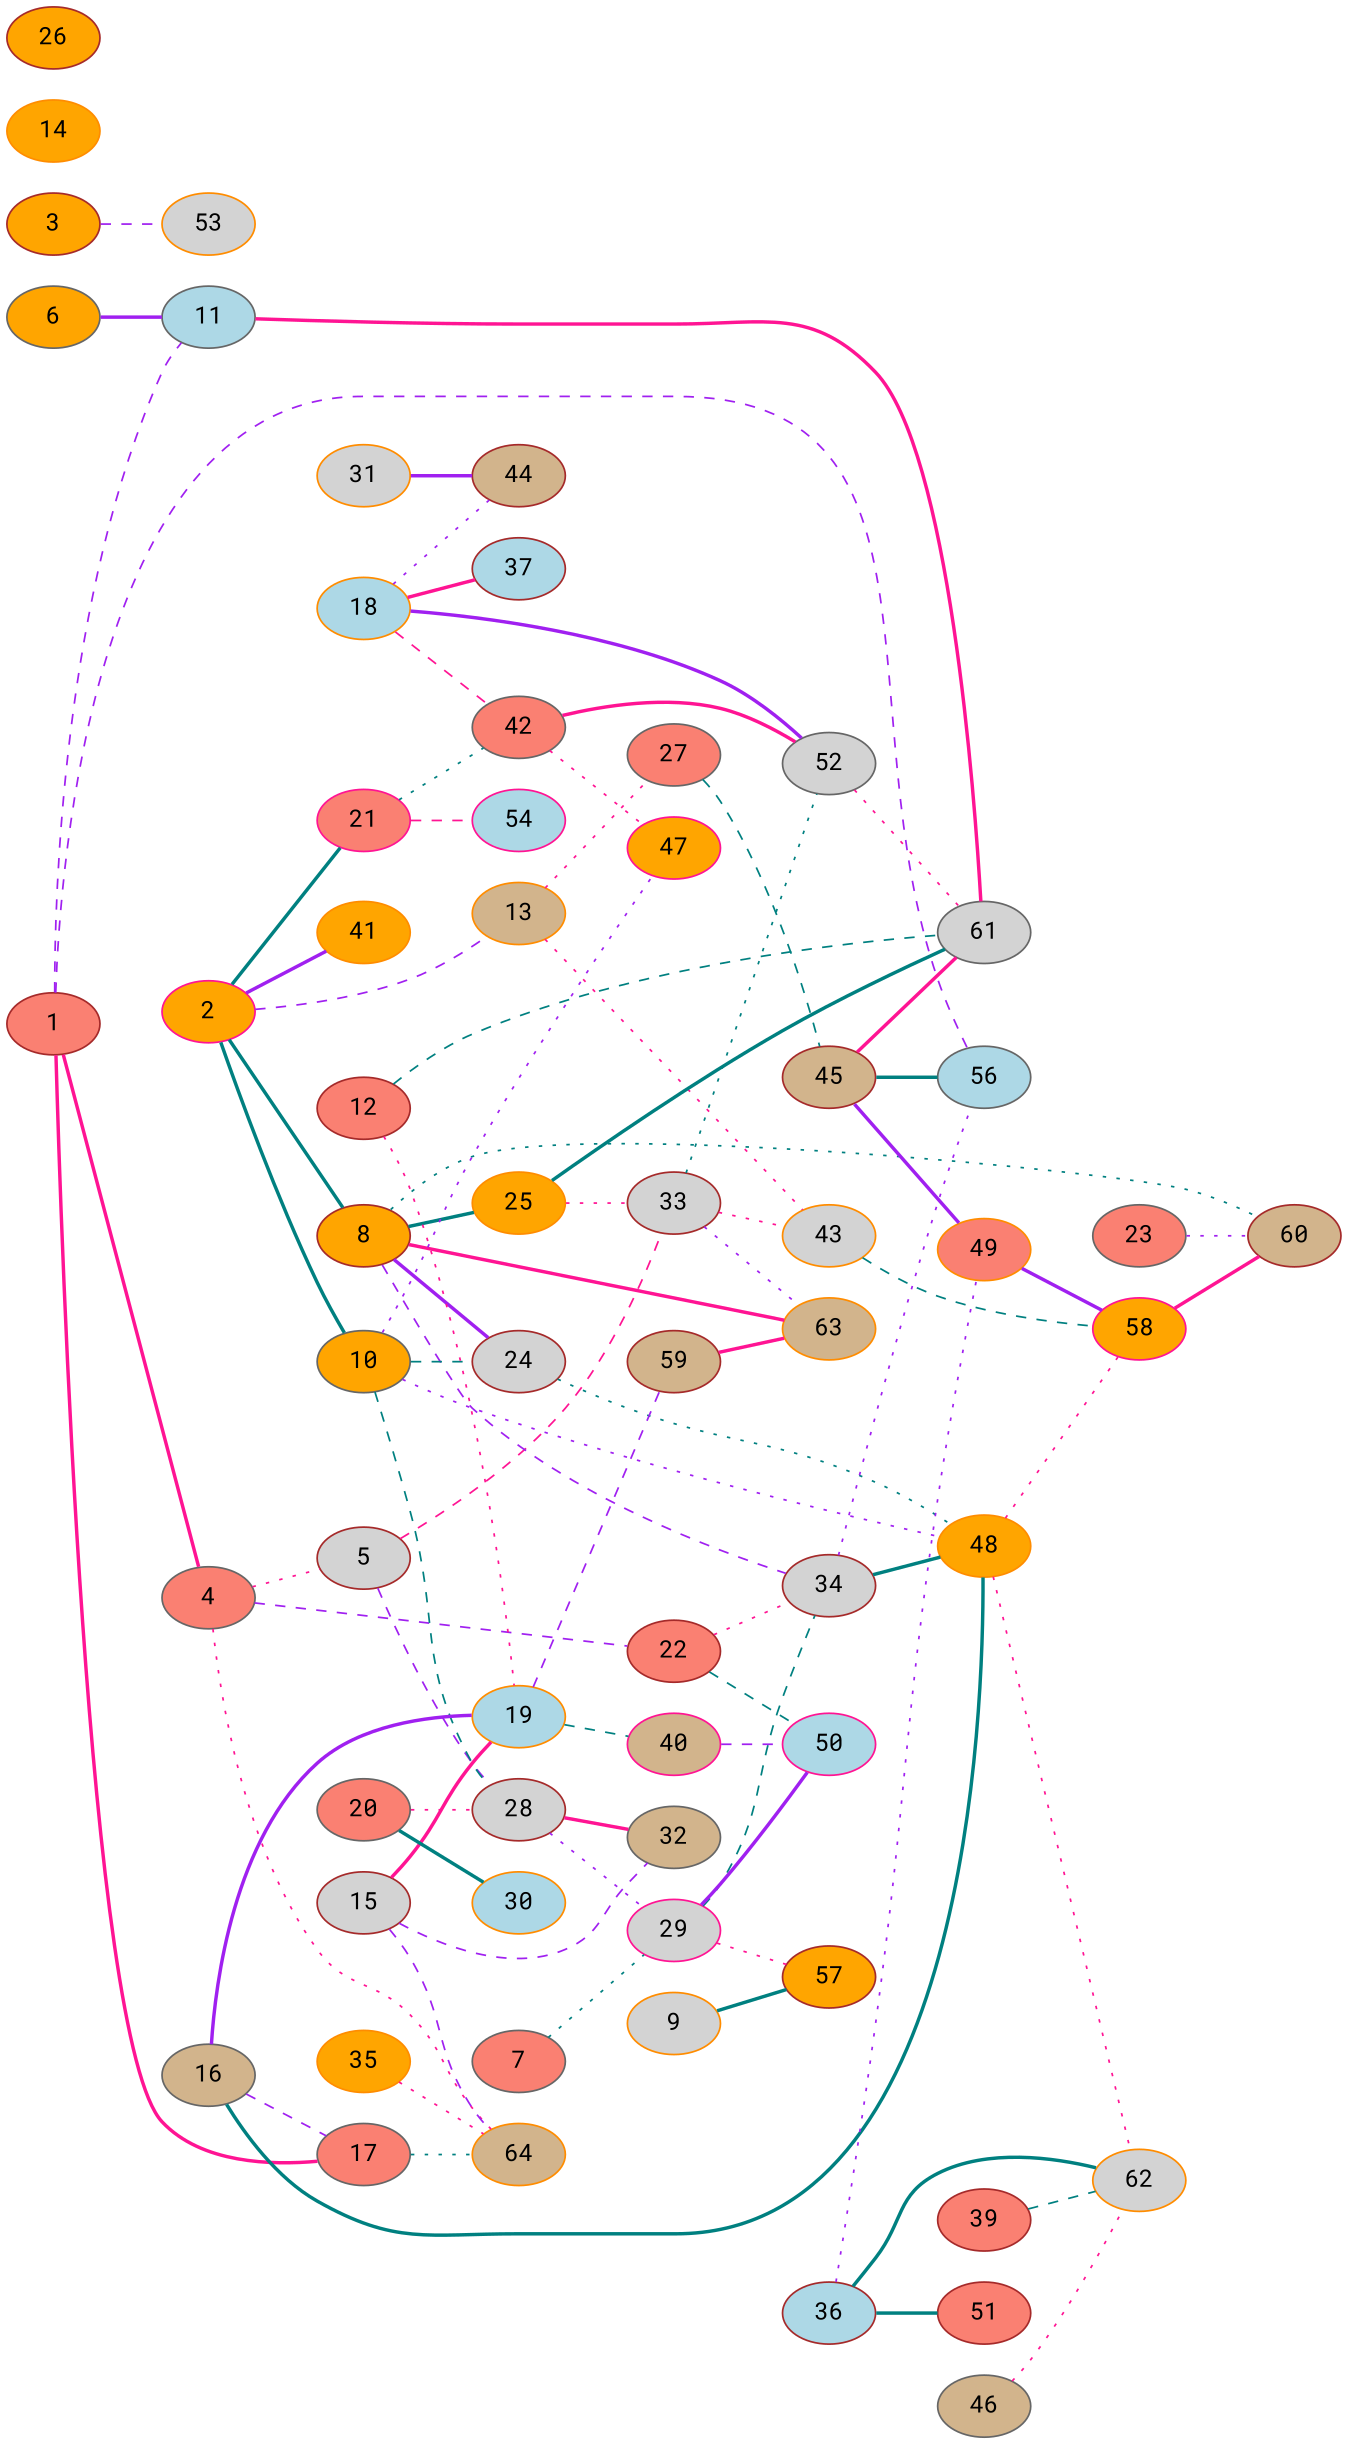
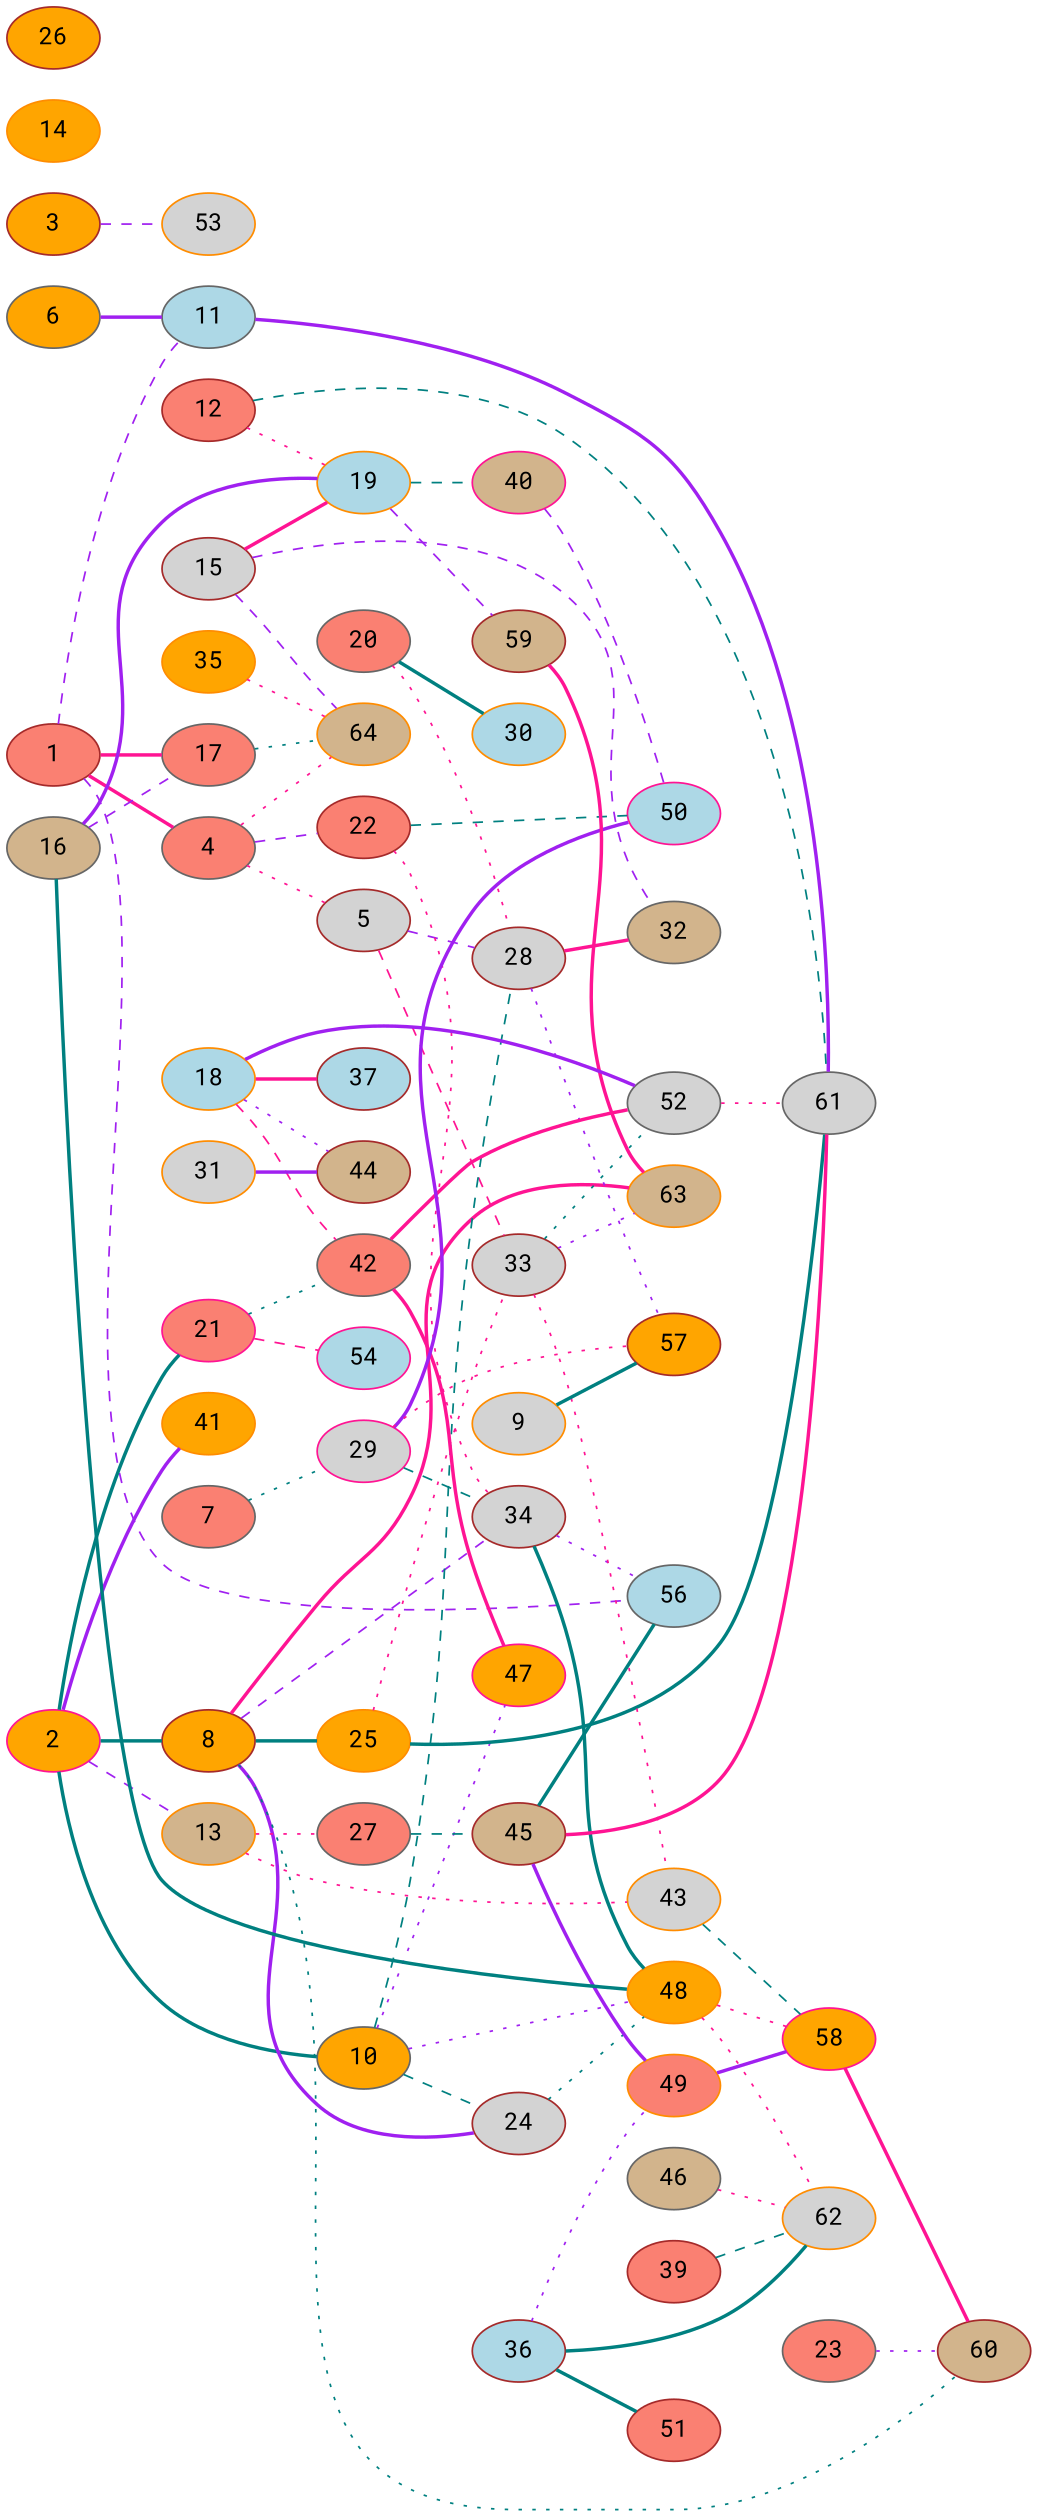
edge "11" -- "61": color deeppink -> purple
edge "42" -- "47": style dotted -> bold
edge "28" -- "29": now "28" -- "57"
